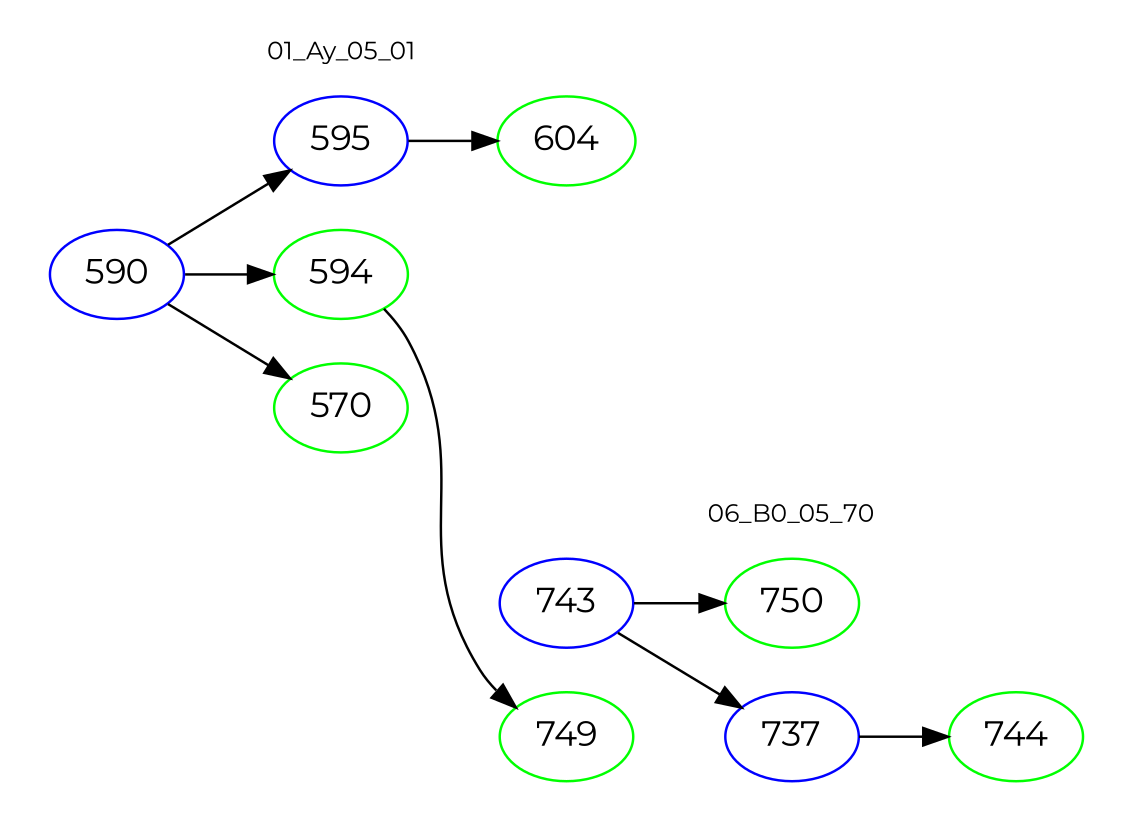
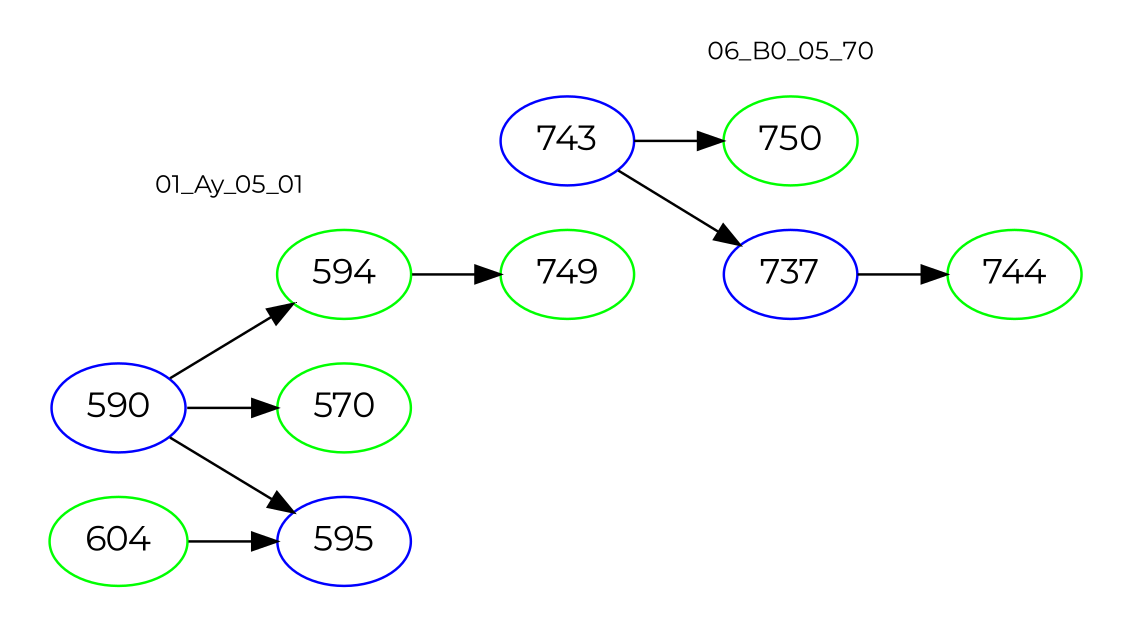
edge "595" -> "604": reversed
